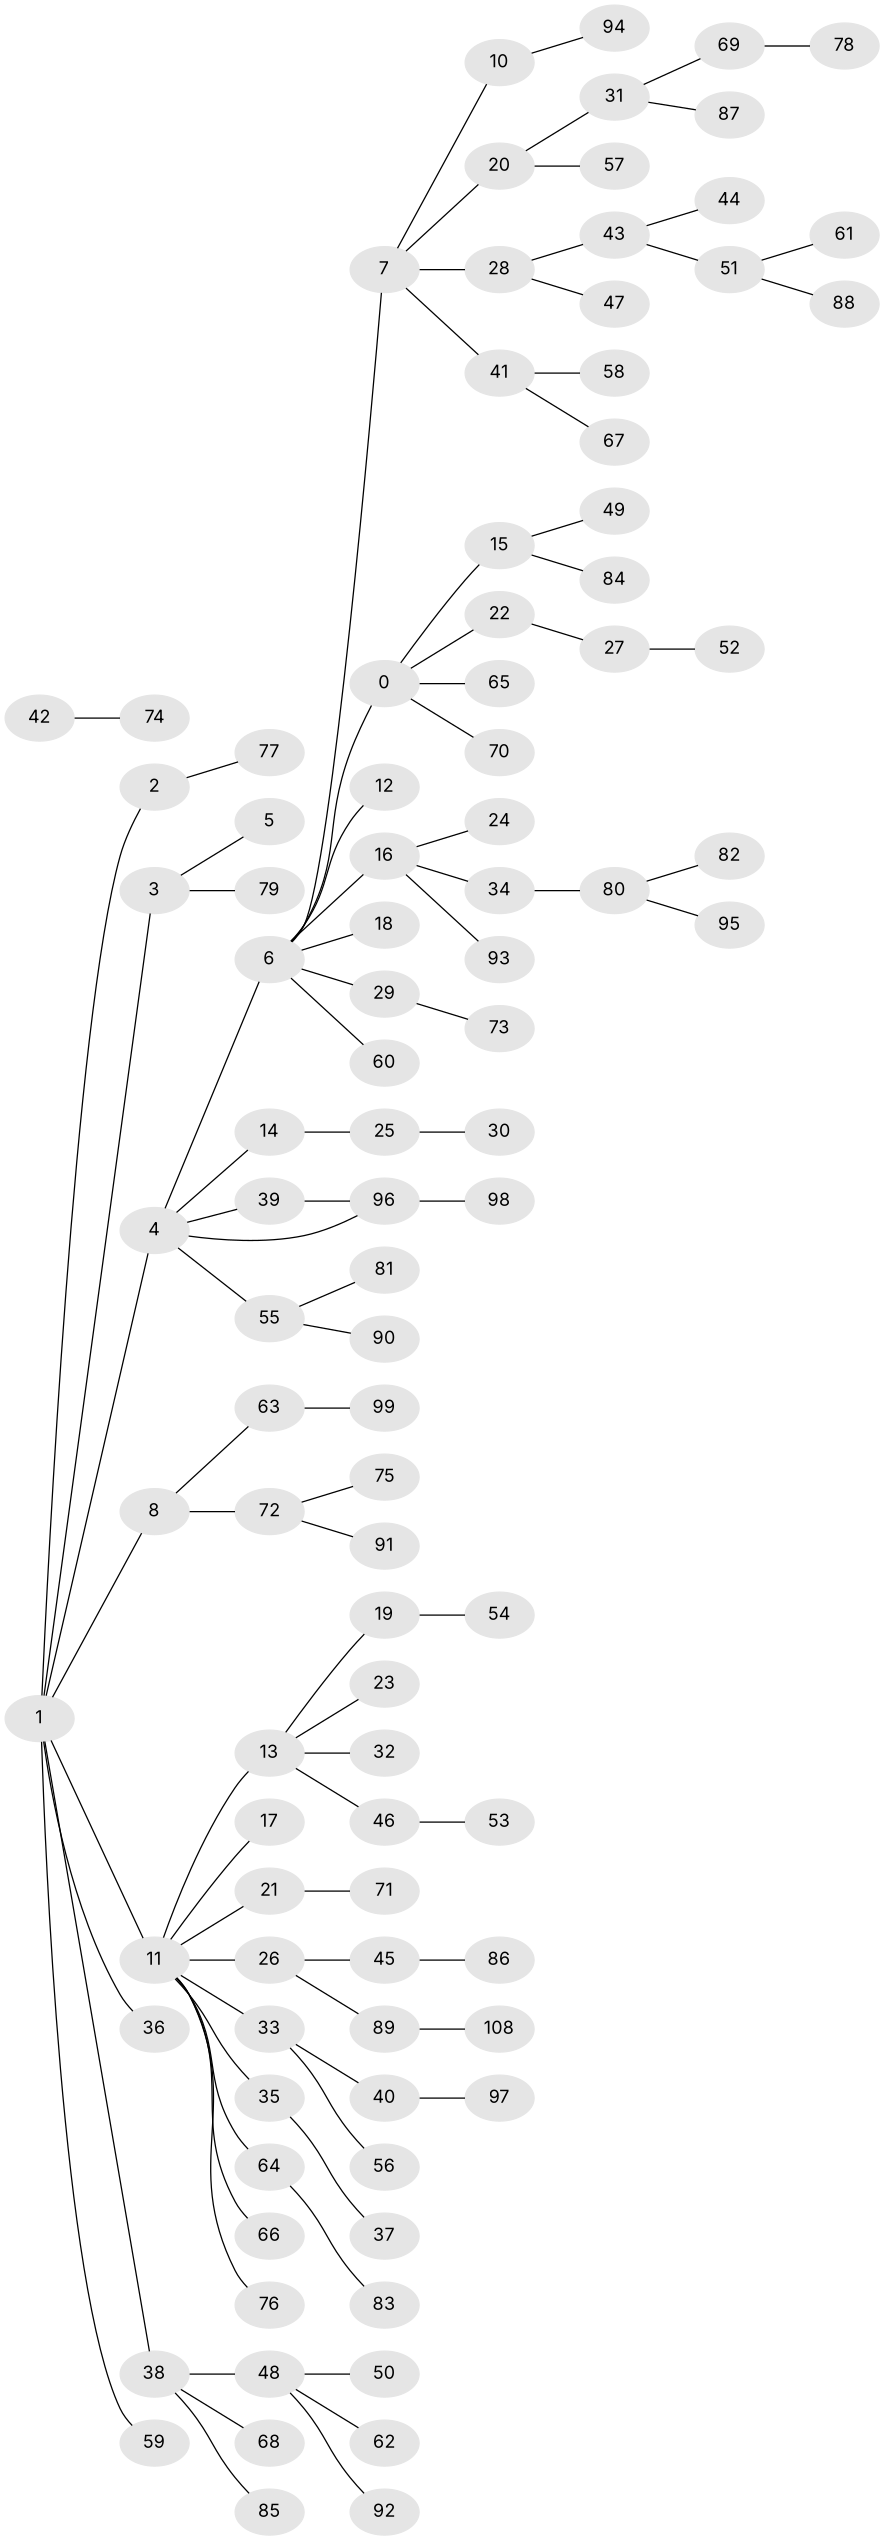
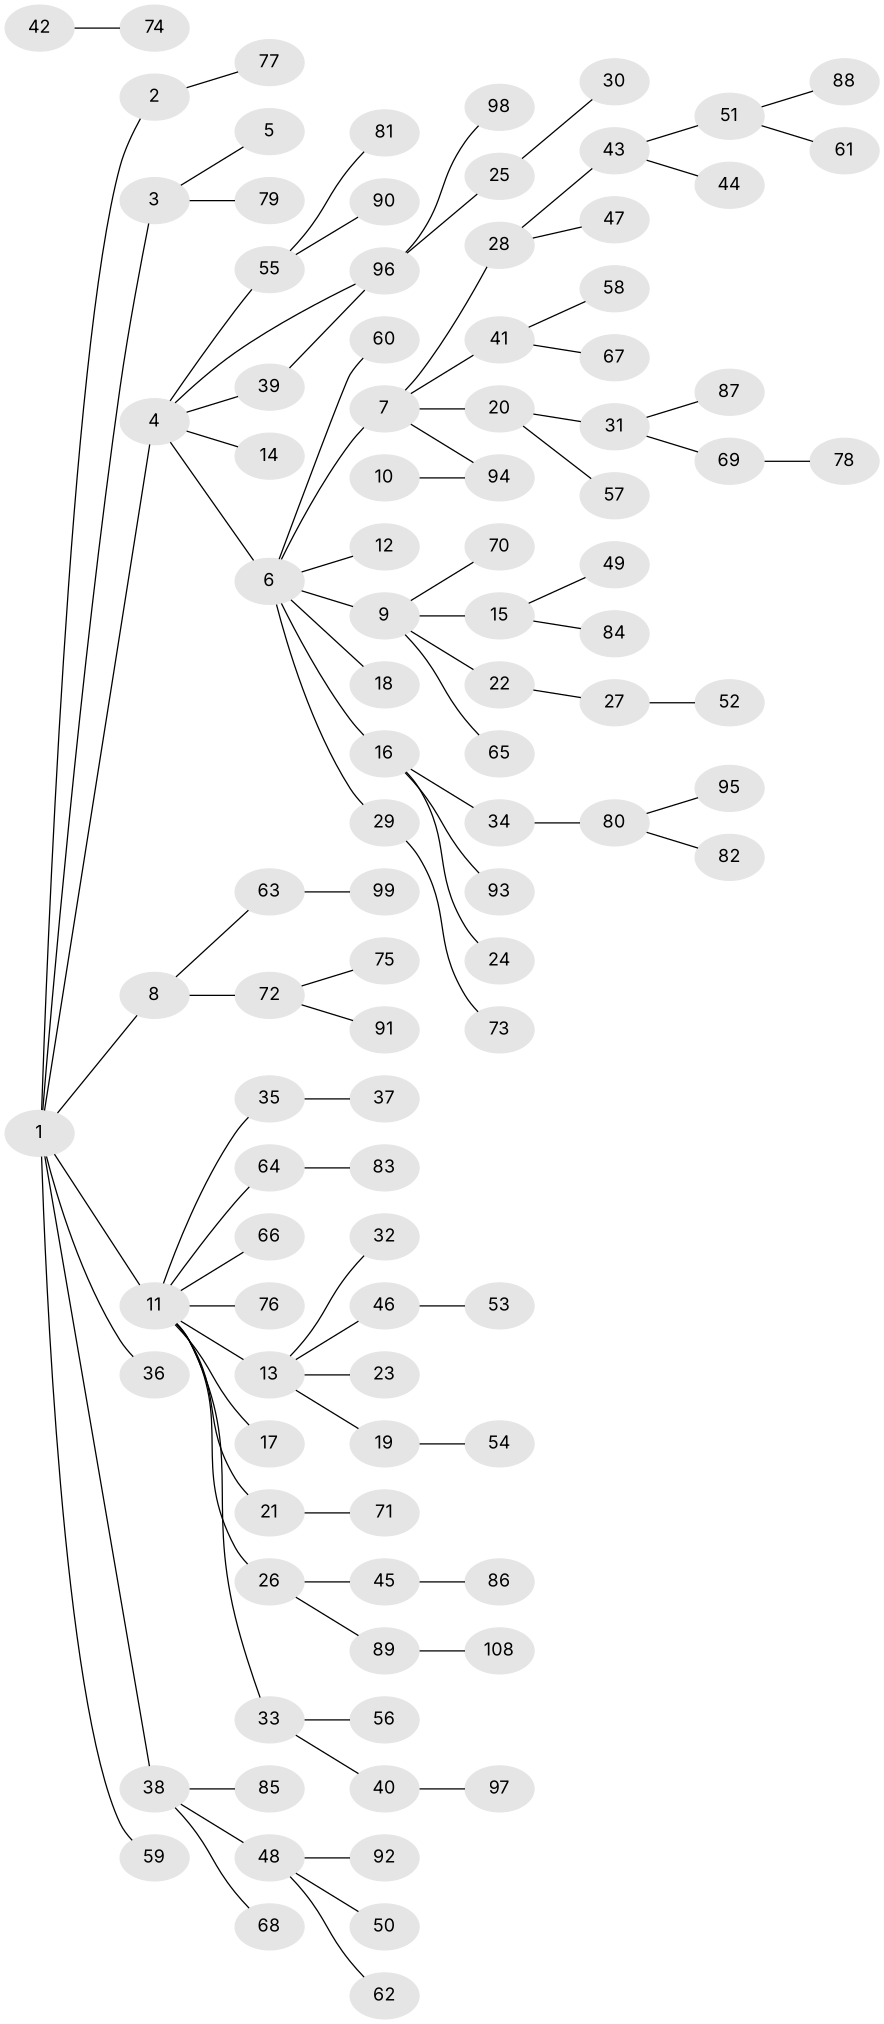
edge "10" -- "7": now "94" -- "7"
node "0": label "0" -> "9"
edge "14" -- "25": now "96" -- "25"
